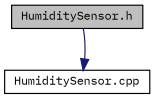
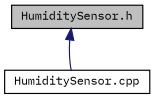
edge "HumiditySensor.h" -> "HumiditySensor.cpp": reversed
